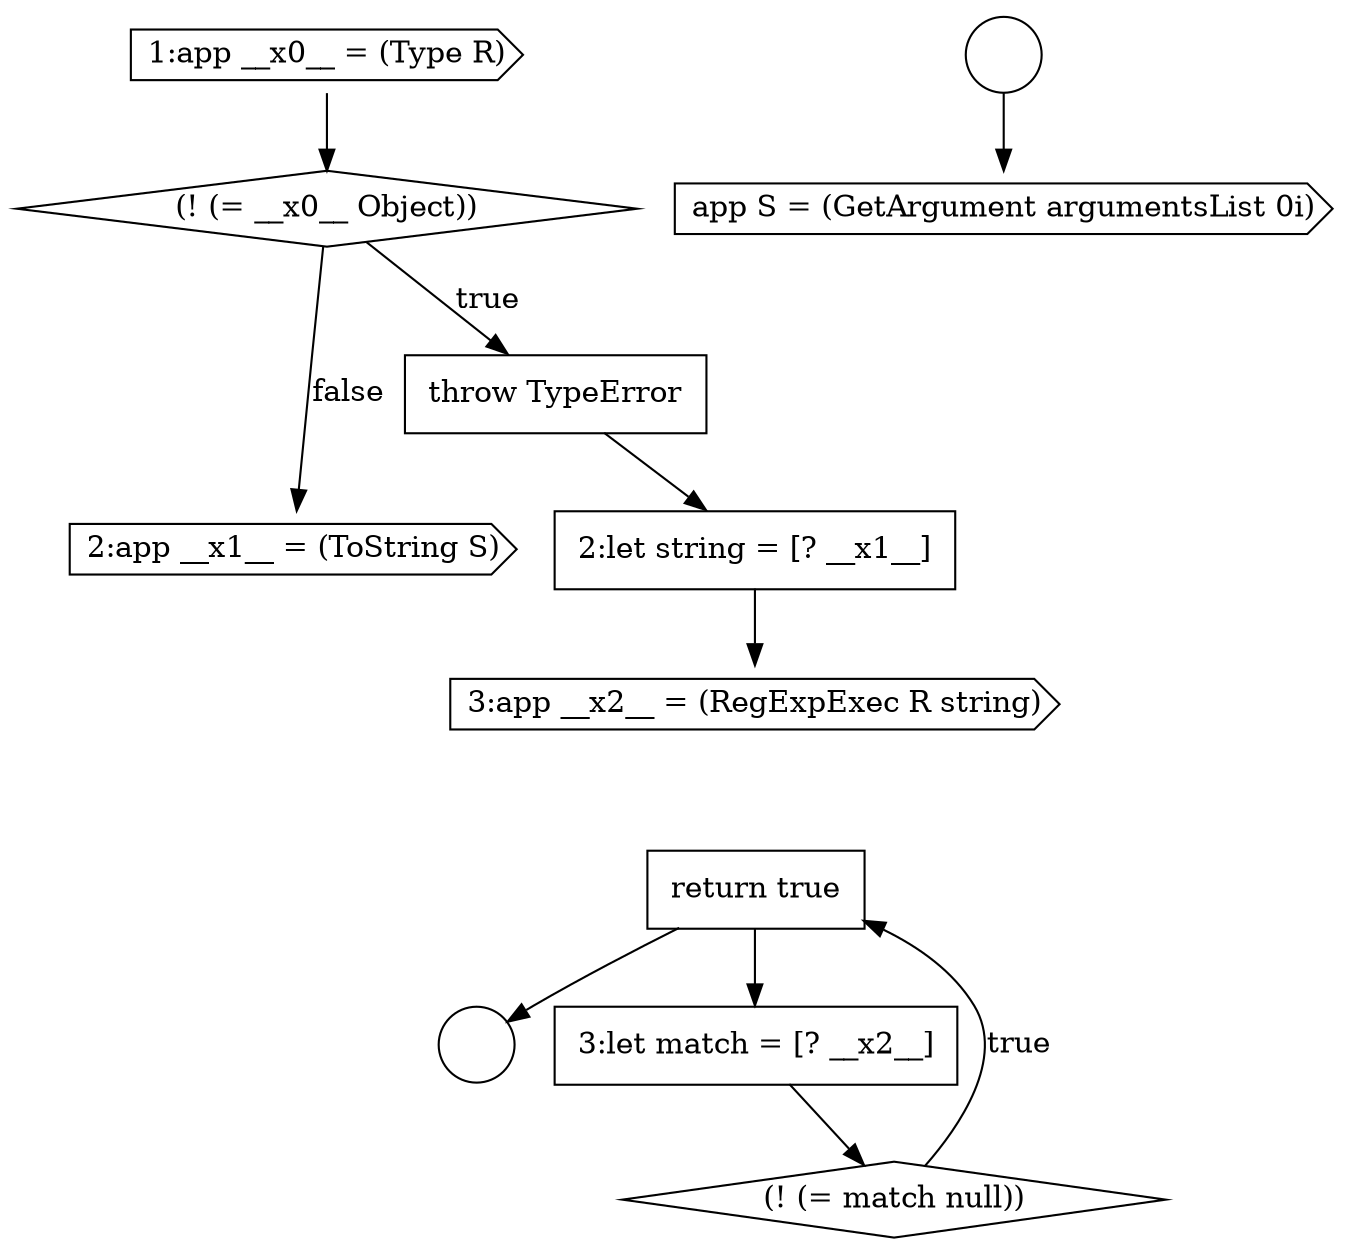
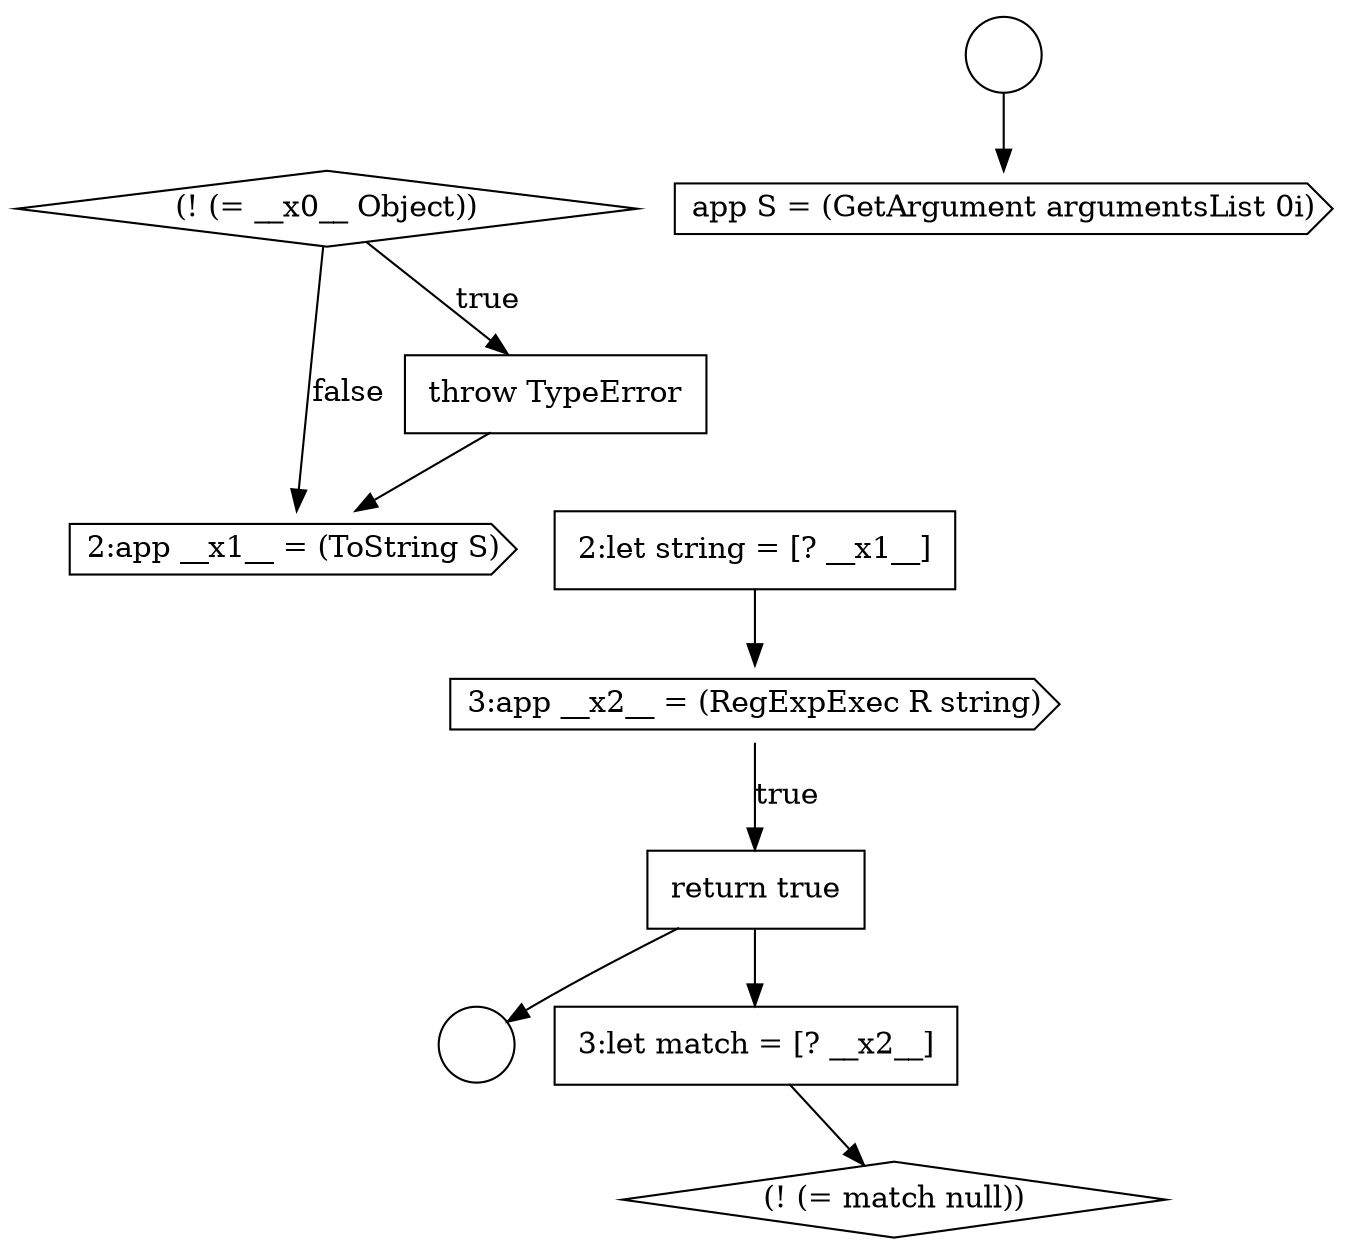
node "1:app __x0__ = (Type R)": removed
edge "throw TypeError" -> "2:let string = [? __x1__]": now "throw TypeError" -> "2:app __x1__ = (ToString S)"
edge "(! (= match null))" -> "return true": now "3:app __x2__ = (RegExpExec R string)" -> "return true"
